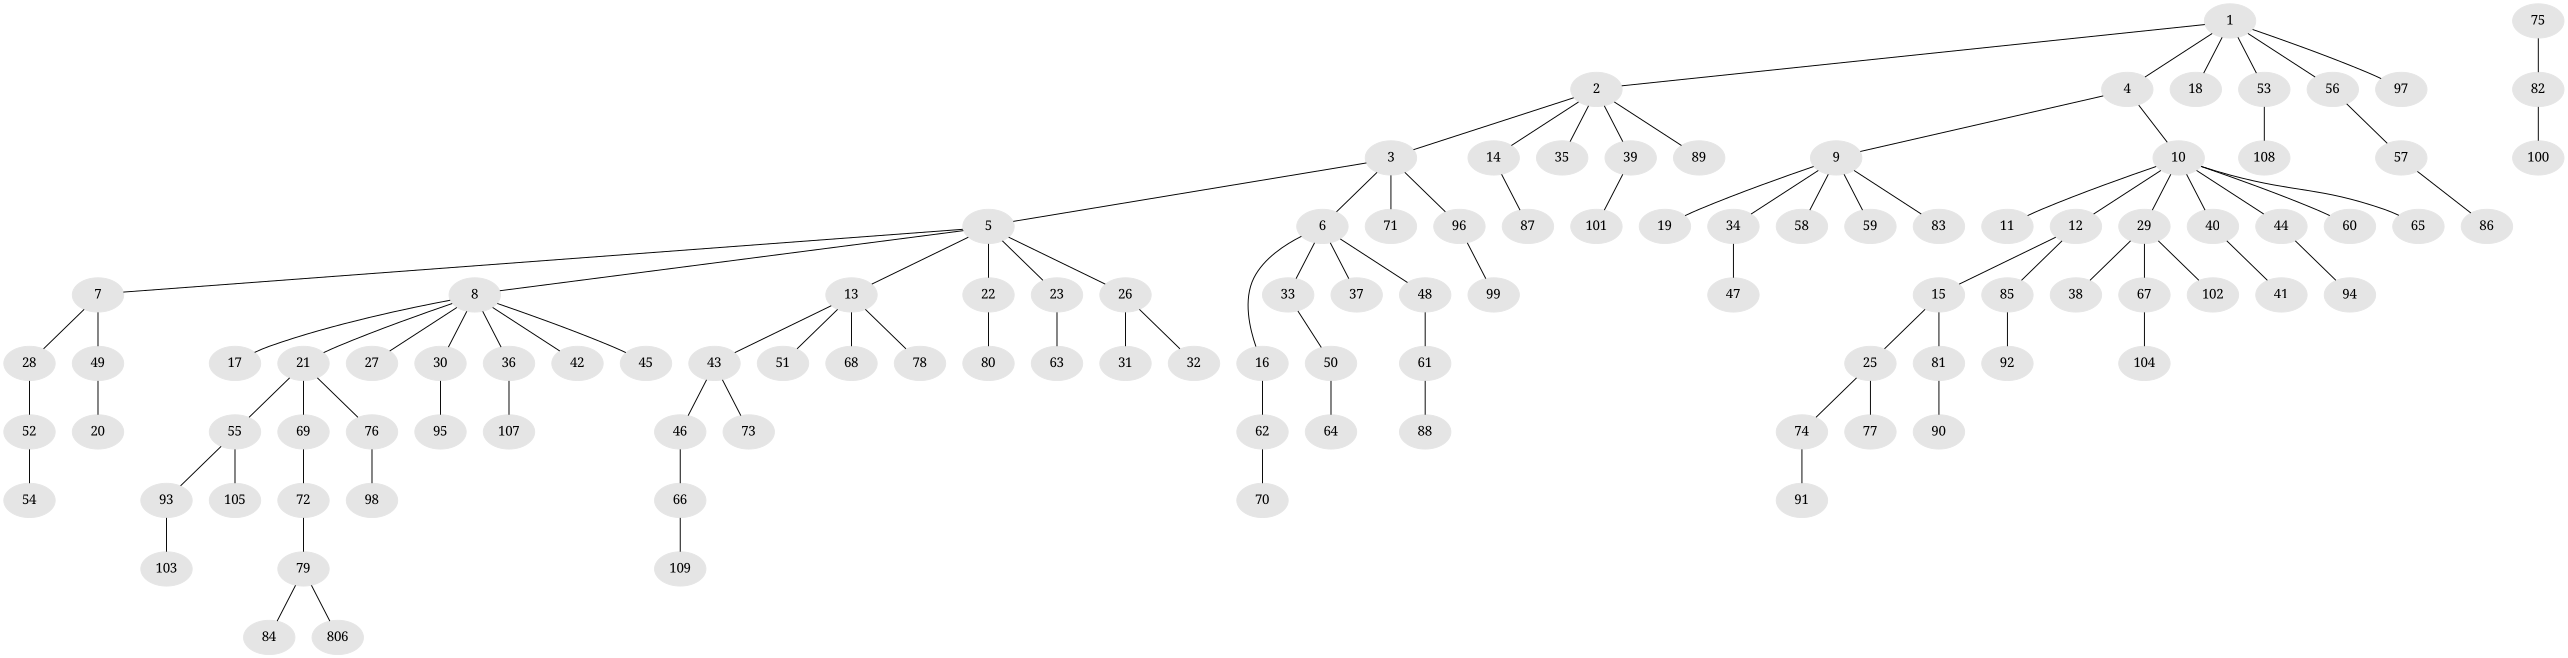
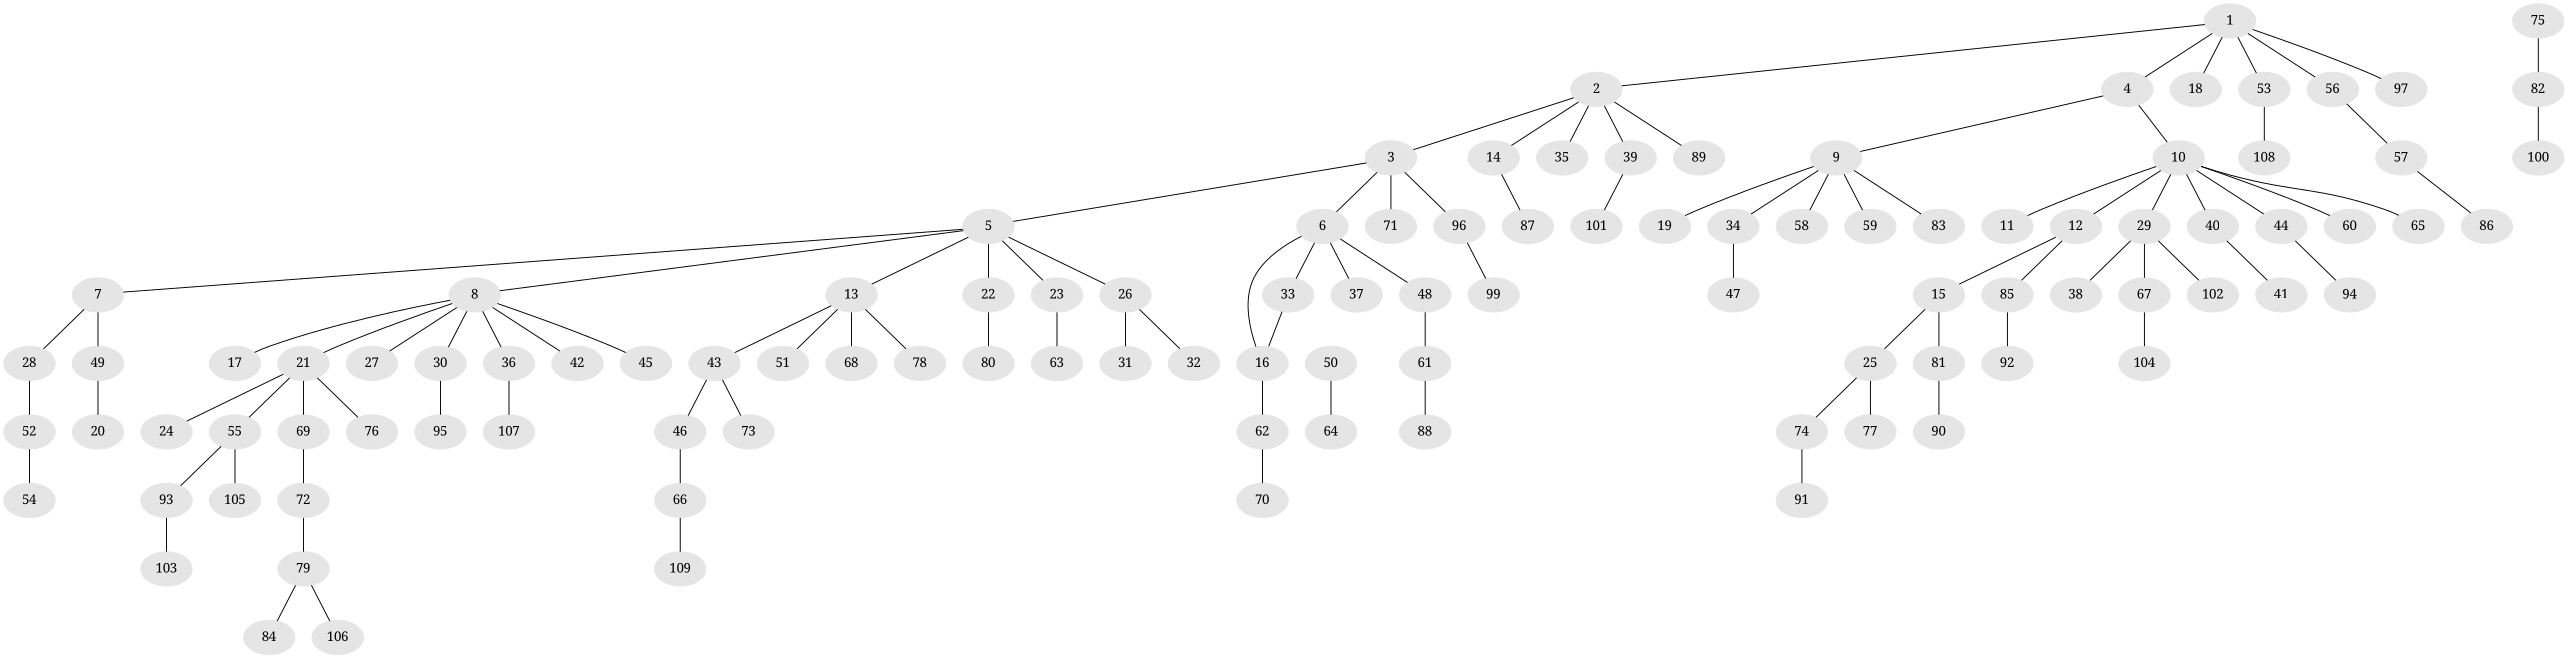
edge "33" -- "50": now "33" -- "16"
node "24": added
node "98": removed
node "806": label "806" -> "106"
